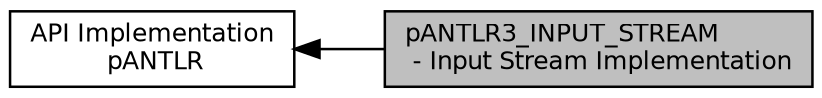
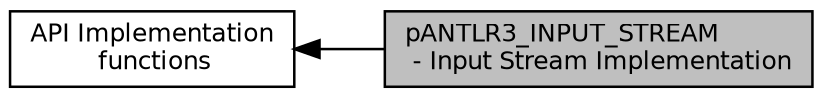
node "API Implementation pANTLR": label "API Implementation pANTLR" -> "API Implementation functions"
